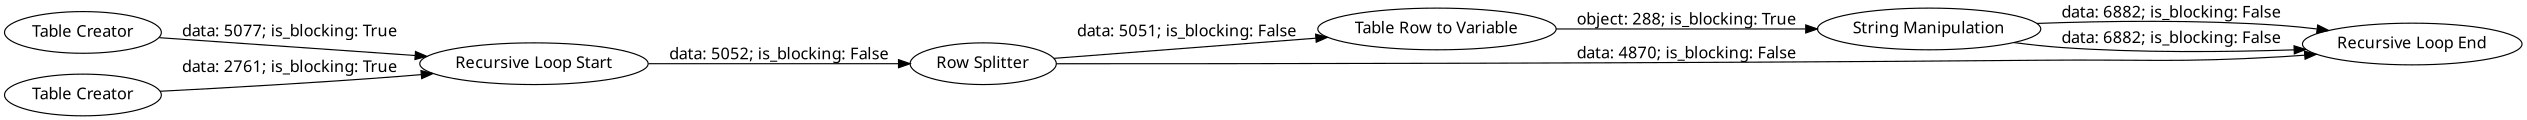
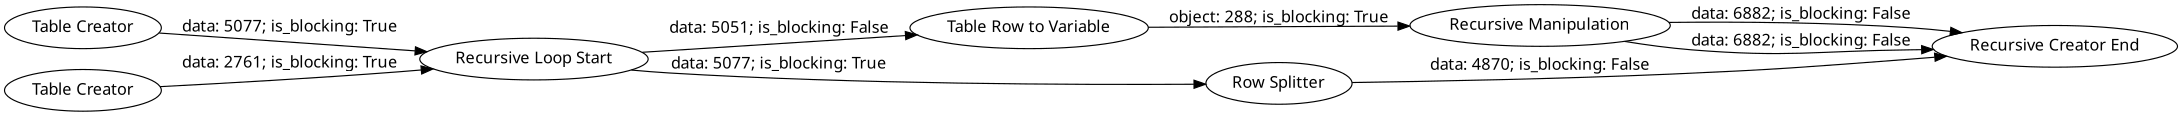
node "String Manipulation": label "String Manipulation" -> "Recursive Manipulation"
node "Recursive Loop End": label "Recursive Loop End" -> "Recursive Creator End"
edge "Row Splitter" -> "Table Row to Variable": now "Recursive Loop Start" -> "Table Row to Variable"
edge "Recursive Loop Start" -> "Row Splitter": label "data: 5052; is_blocking: False" -> "data: 5077; is_blocking: True"
